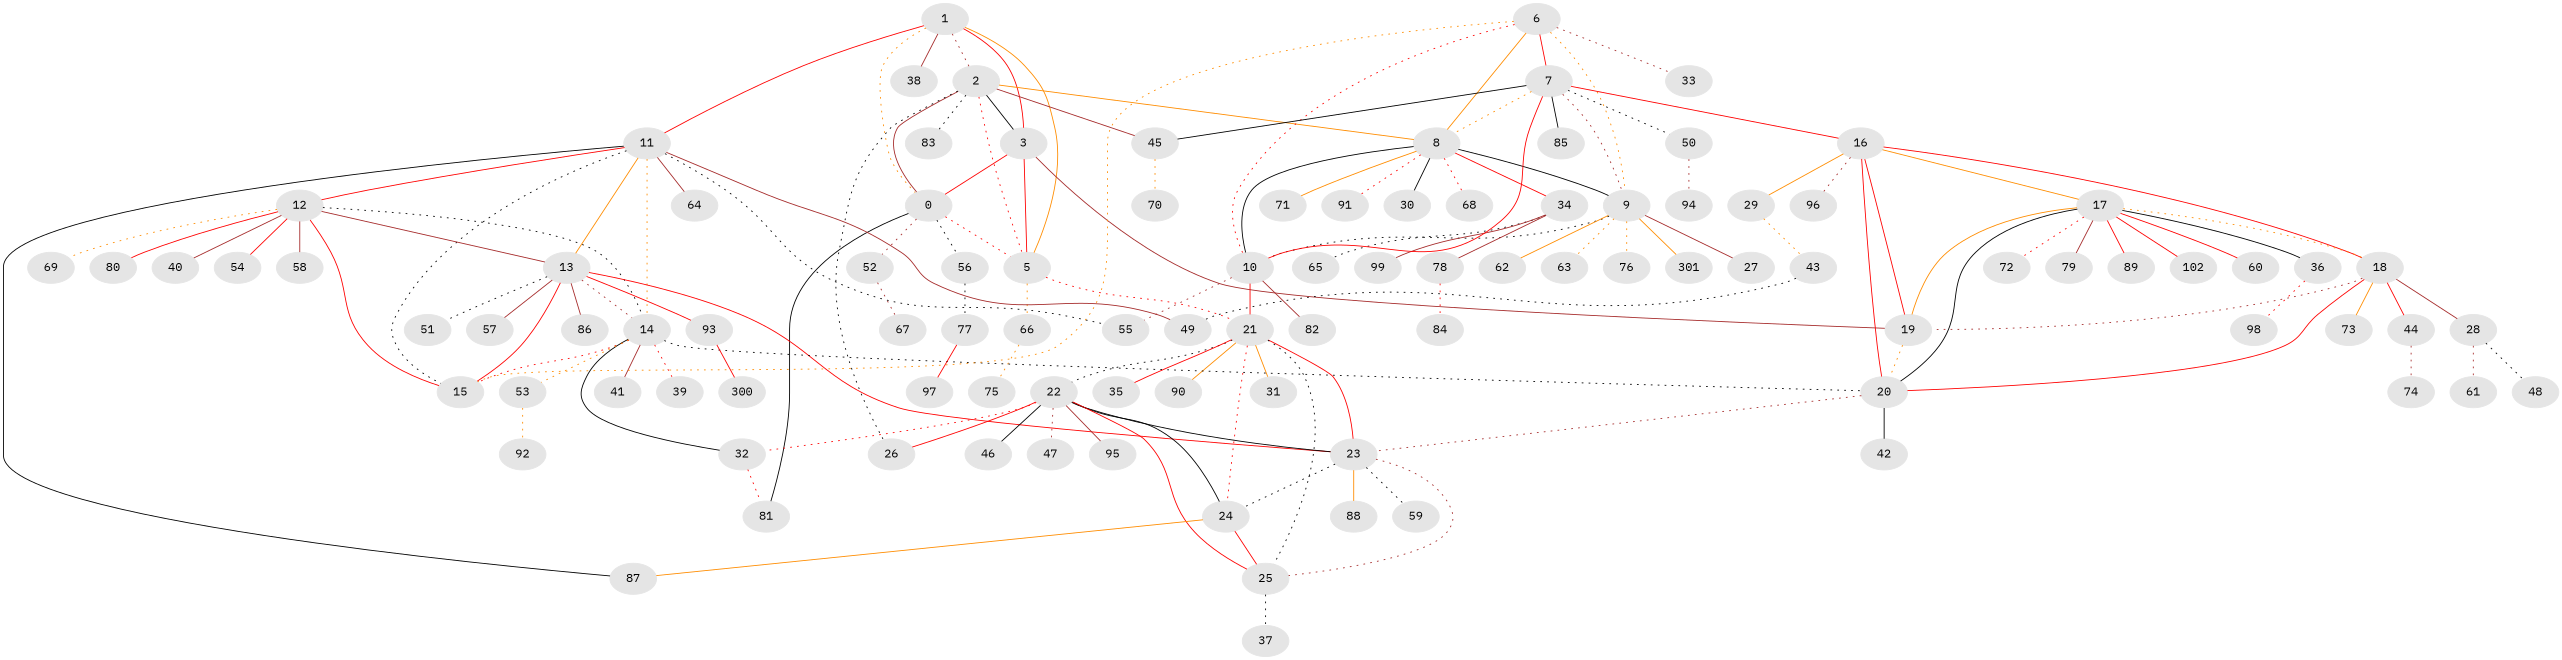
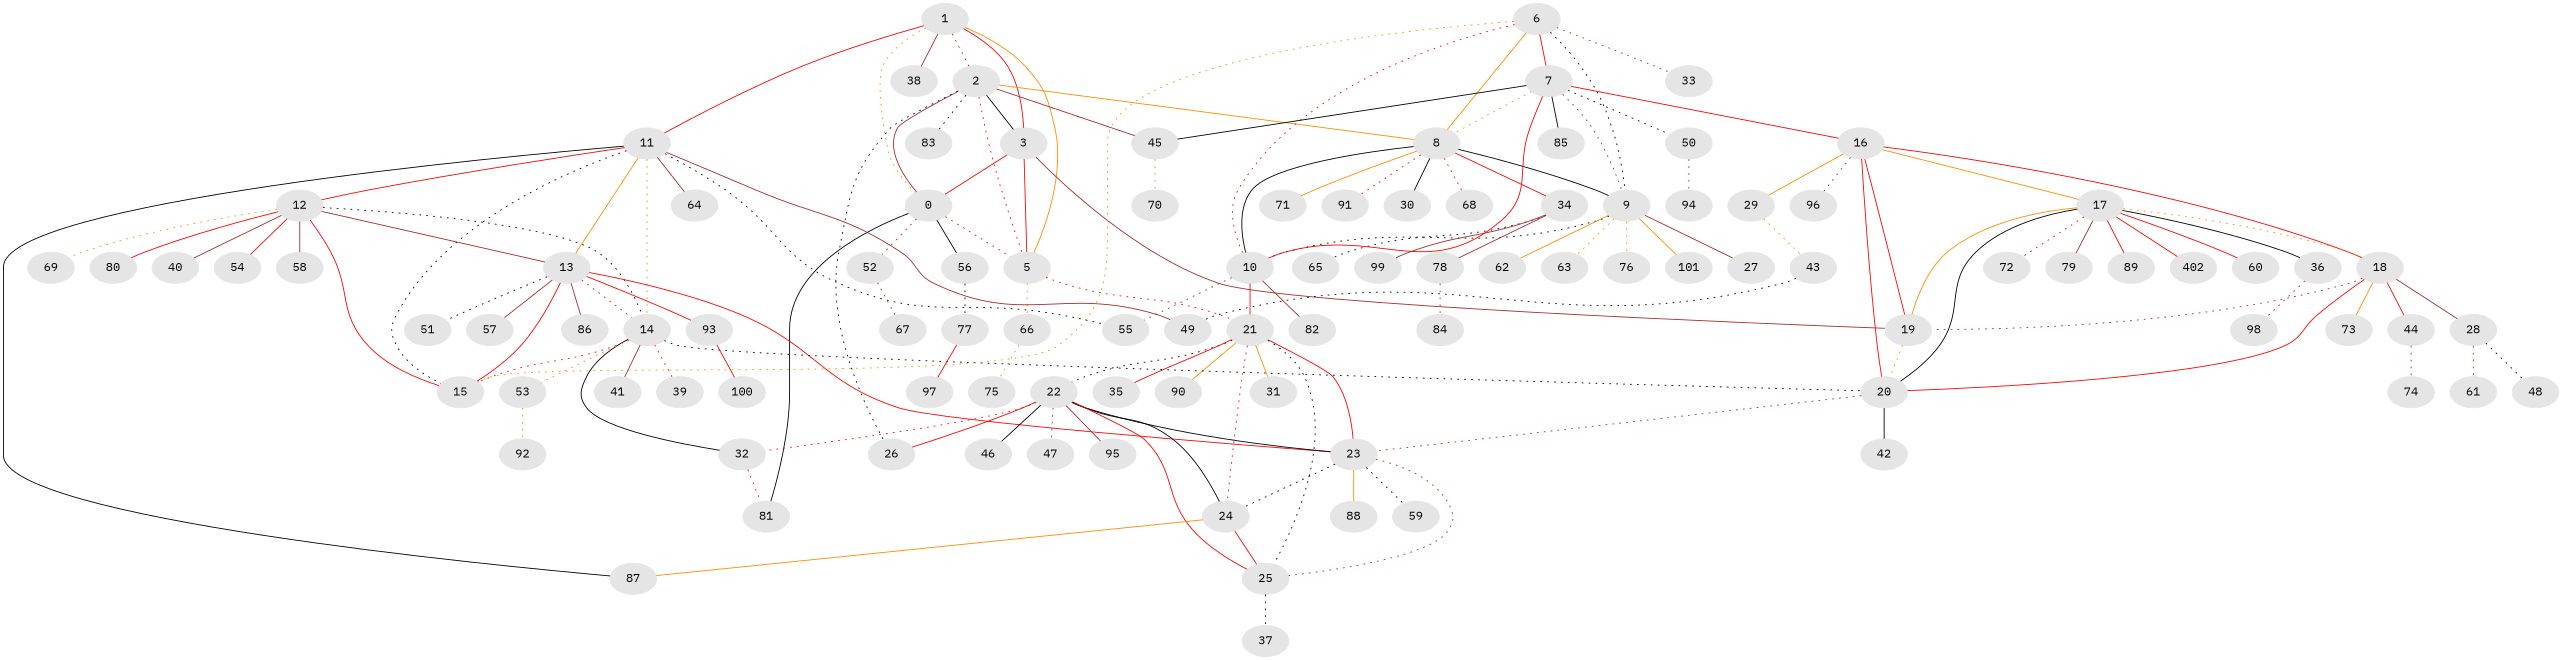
edge "6" -- "9": color darkorange -> black
edge "0" -- "56": style dotted -> solid
node "301": label "301" -> "101"
node "102": label "102" -> "402"
node "300": label "300" -> "100"
